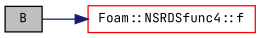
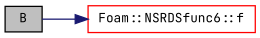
node "Foam::NSRDSfunc4::f": label "Foam::NSRDSfunc4::f" -> "Foam::NSRDSfunc6::f"
